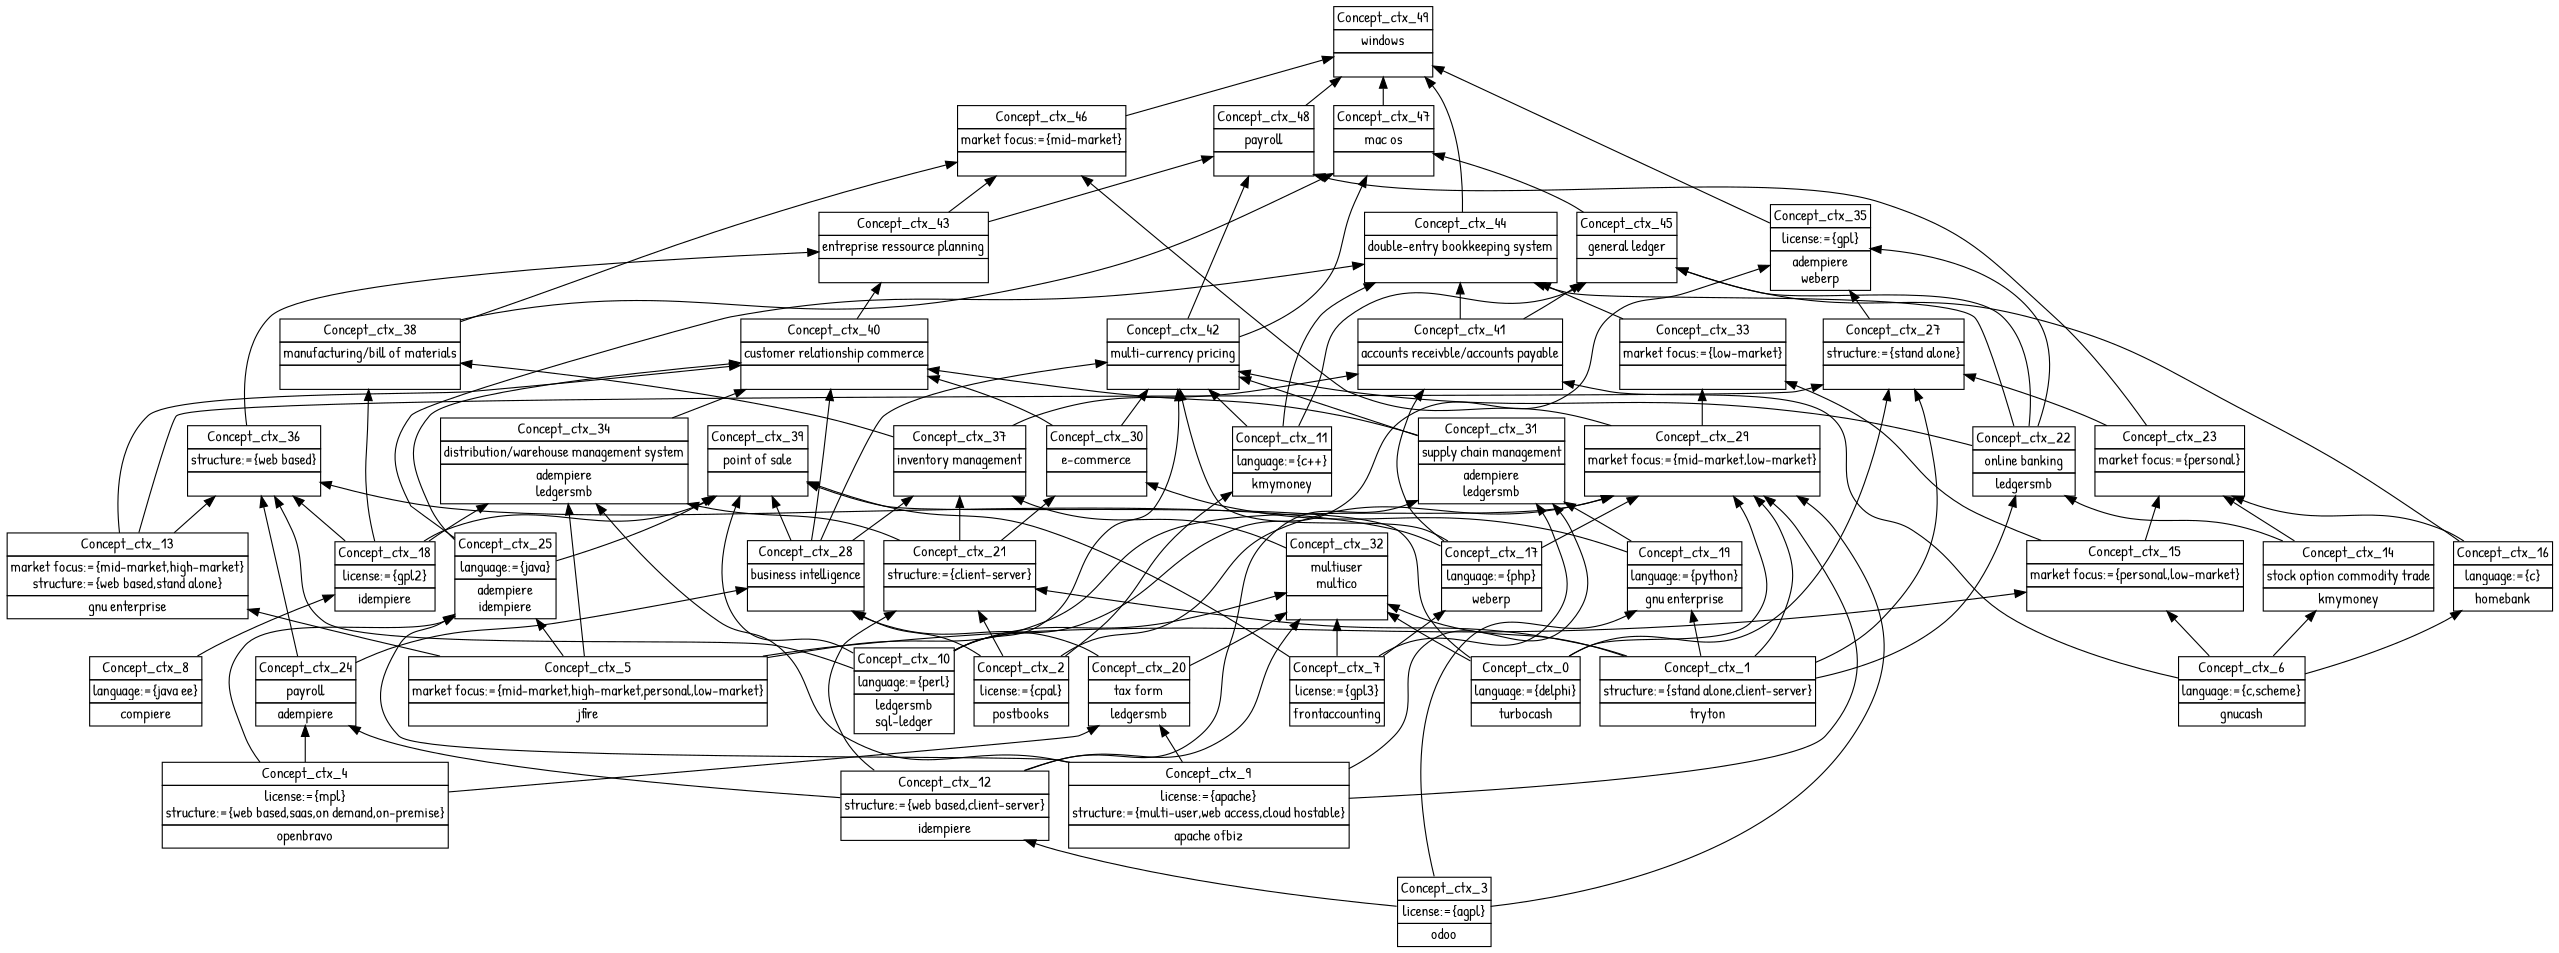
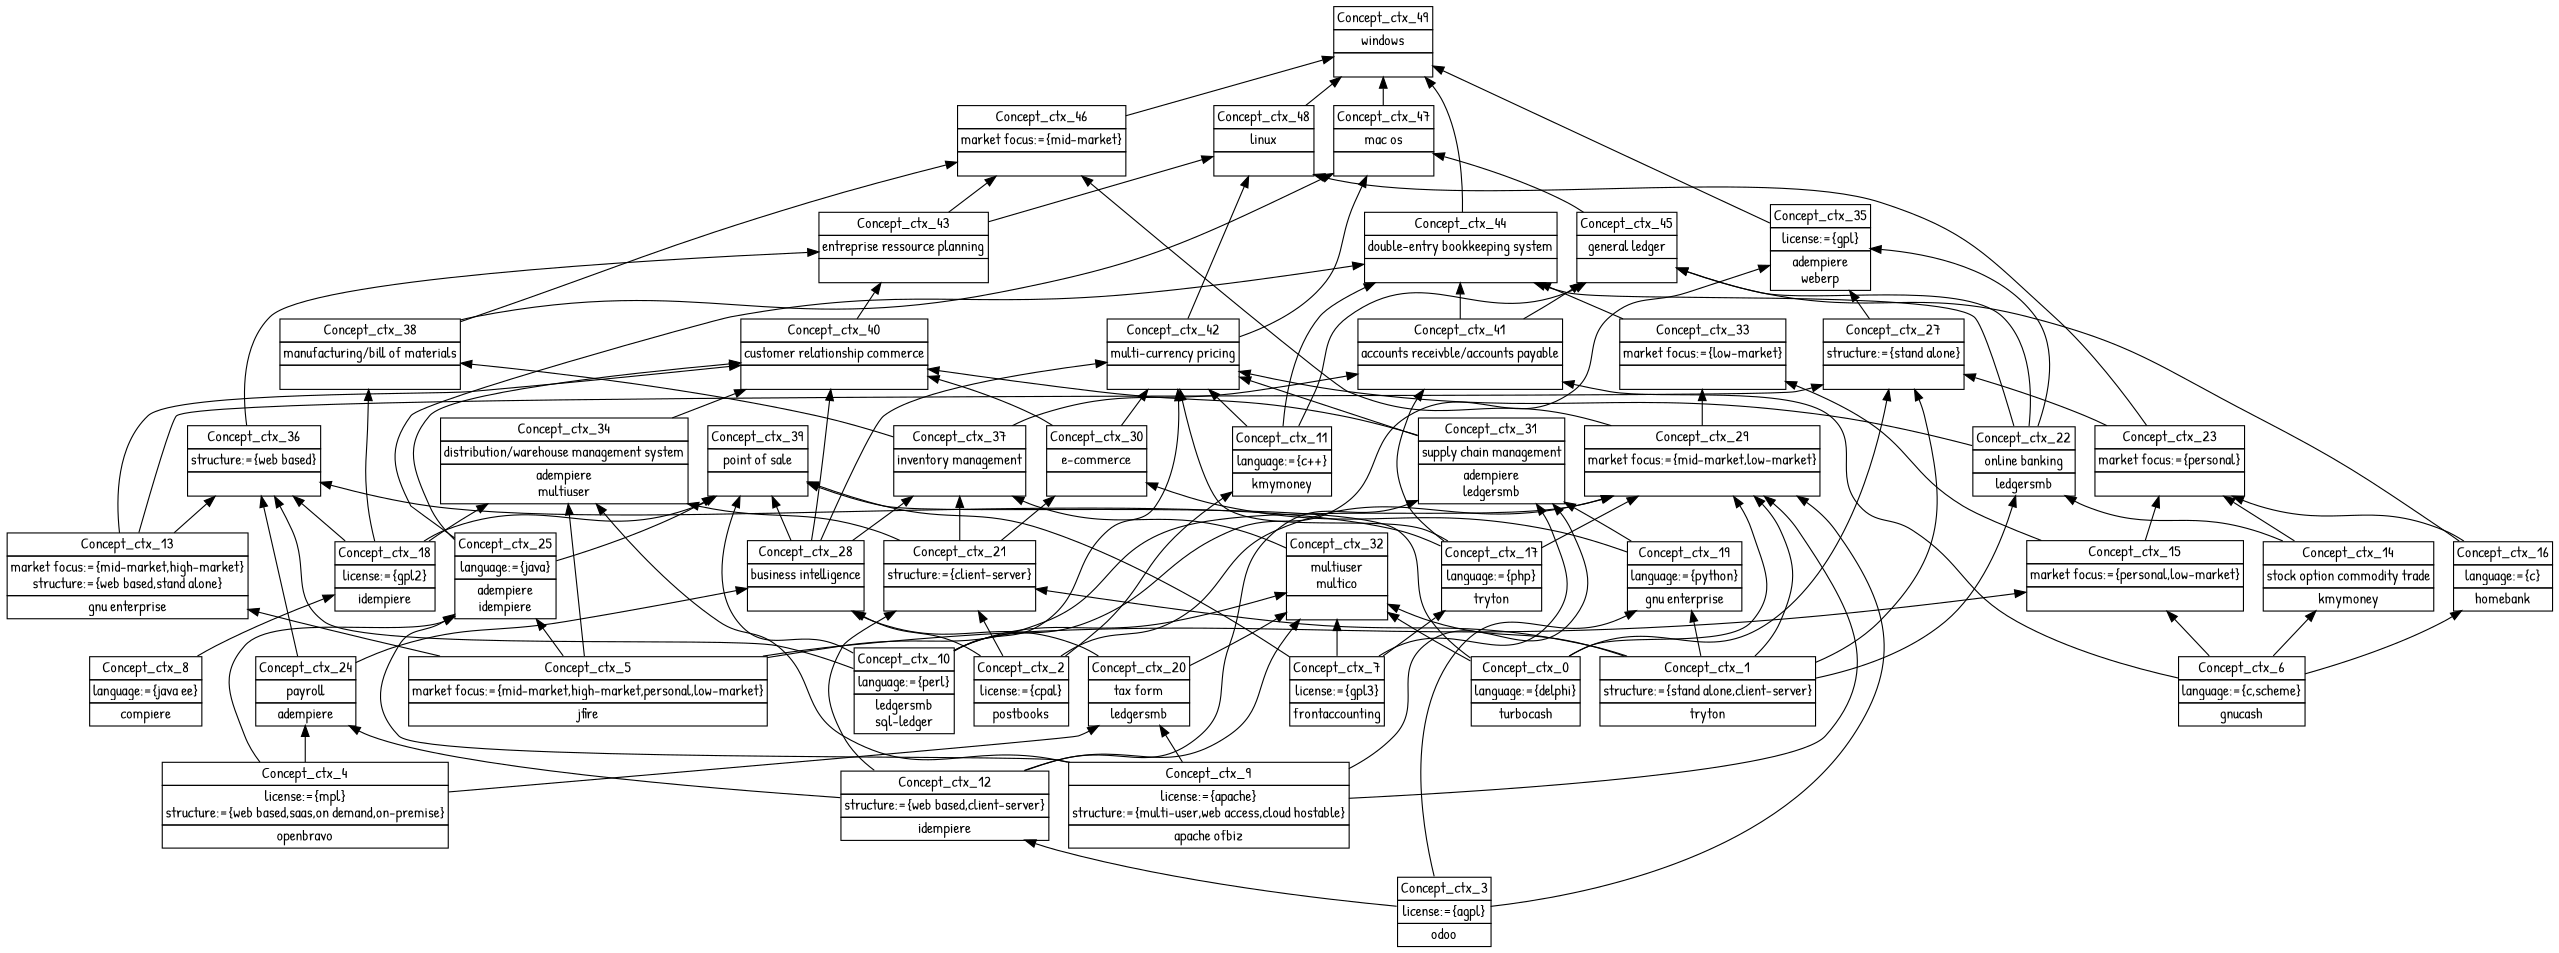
node "Concept_ctx_48": text "payroll" -> "linux"
node "Concept_ctx_34": text "ledgersmb" -> "multiuser"
node "Concept_ctx_17": text "weberp" -> "tryton"
